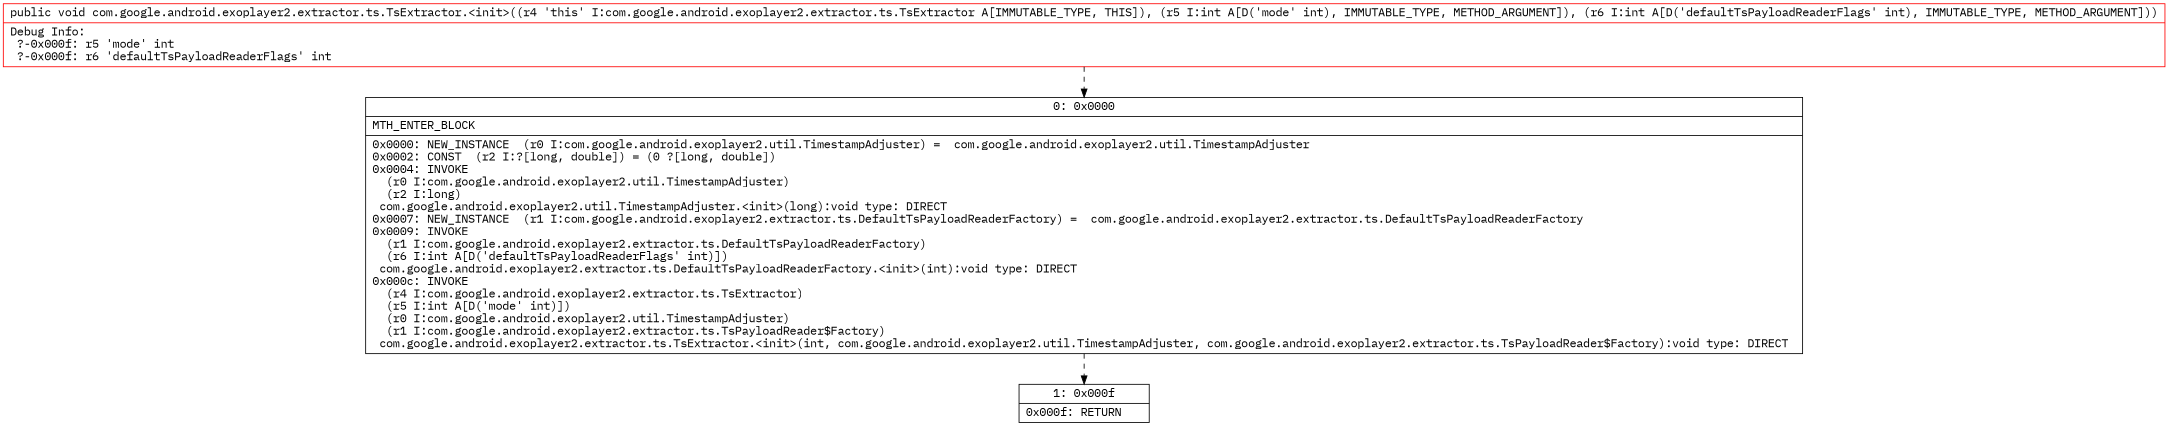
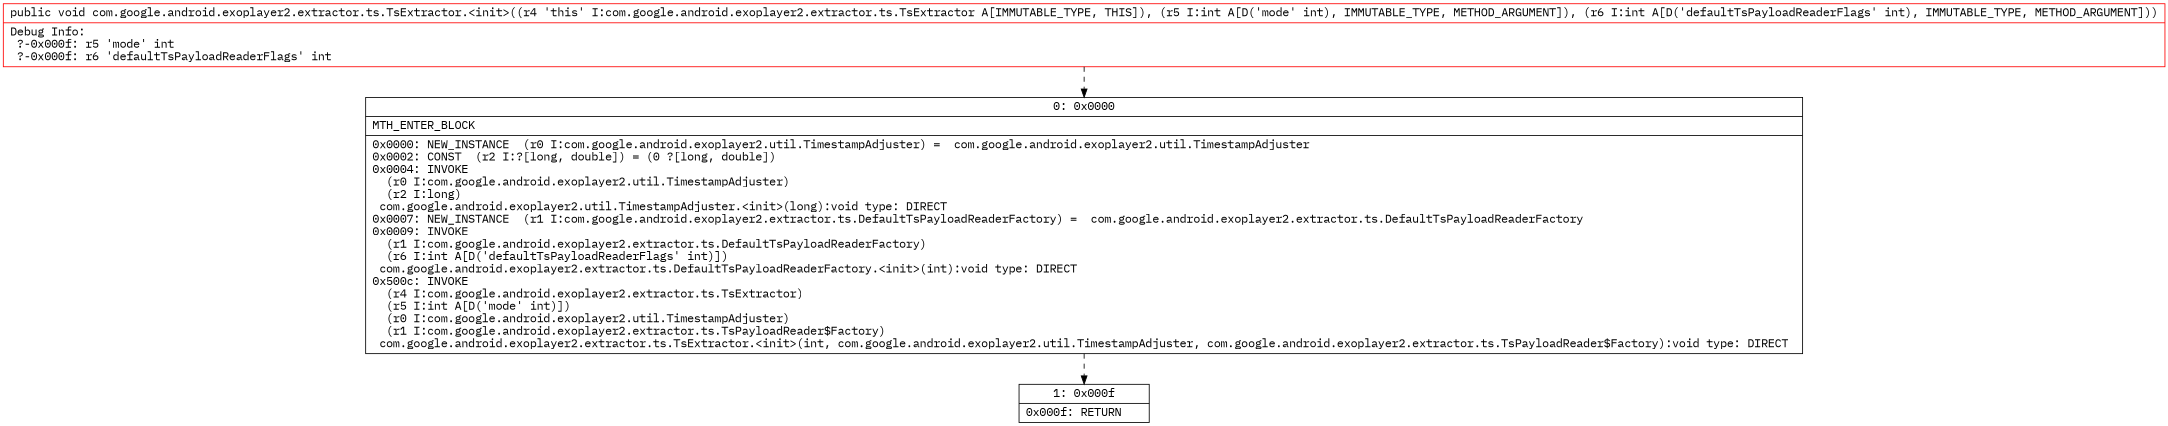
node "0: 0x0000": text "0x000c: INVOKE" -> "0x500c: INVOKE"
